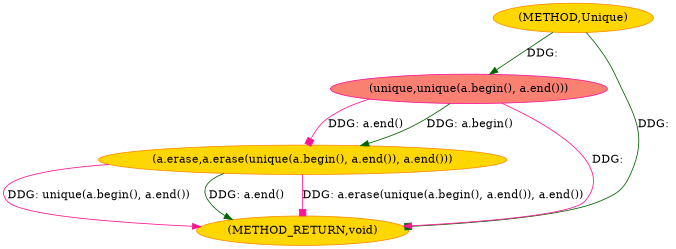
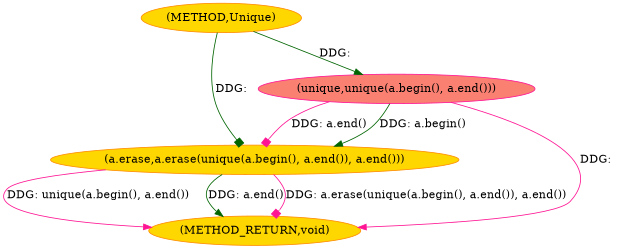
edge "(METHOD,Unique)" -> "(METHOD_RETURN,void)": now "(METHOD,Unique)" -> "(a.erase,a.erase(unique(a.begin(), a.end()), a.end()))"
